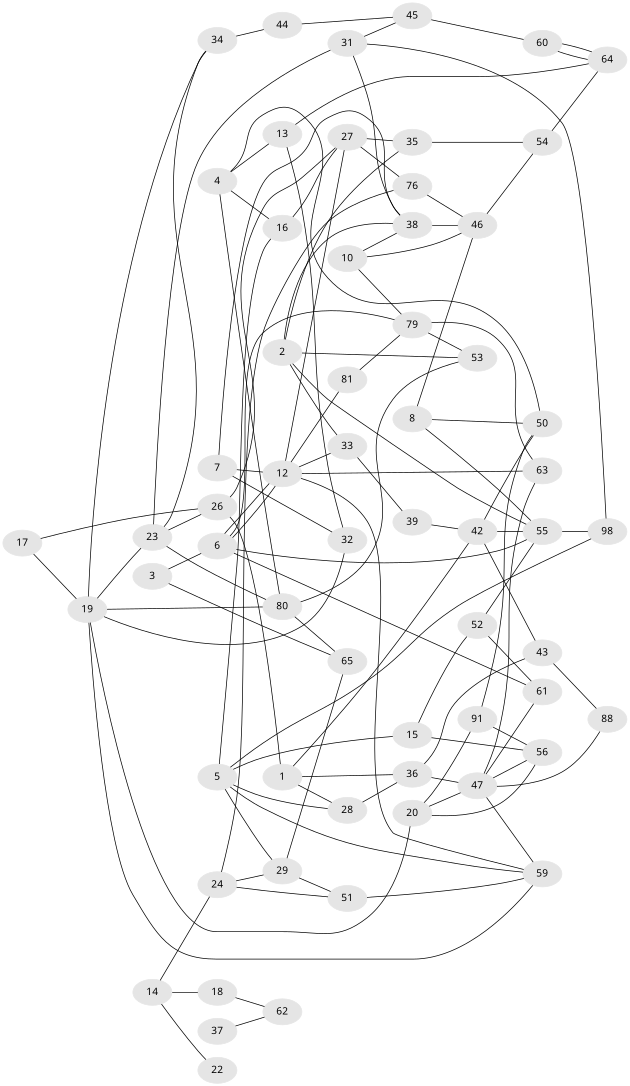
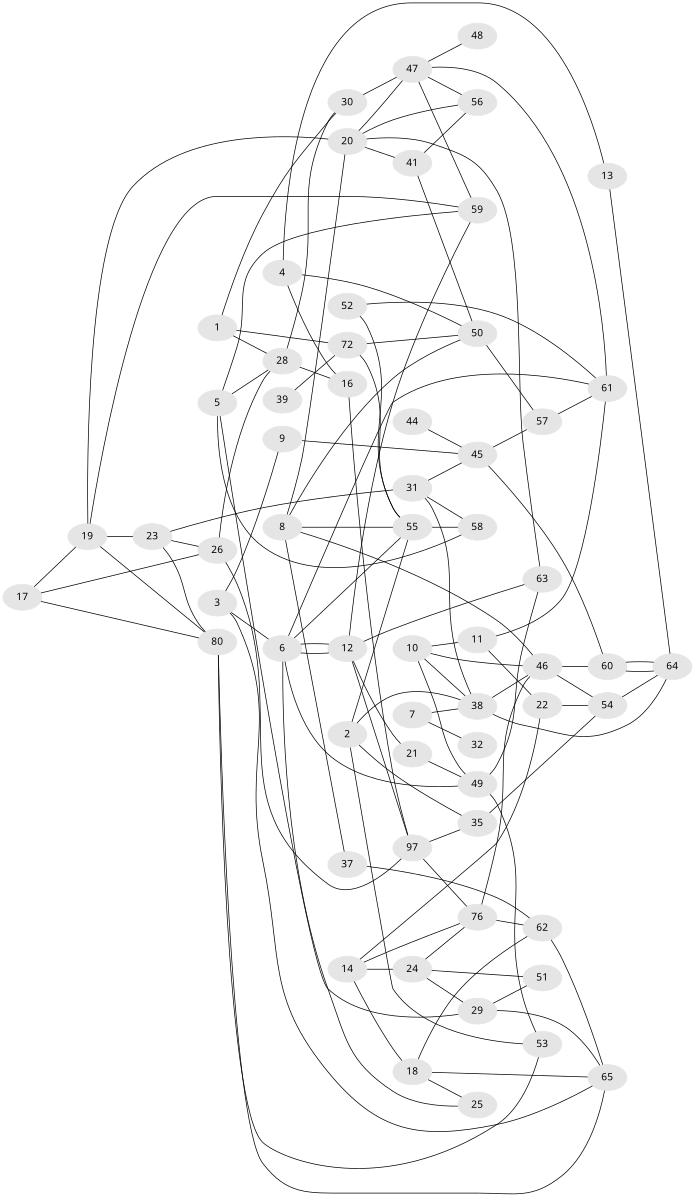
node "34": removed
node "27": label "27" -> "97"
node "79": label "79" -> "49"
edge "20" -- "8": added
edge "13" -- "32": removed
edge "4" -- "80": now "17" -- "80"
node "81": label "81" -> "21"
node "57": added
node "9": added
node "33": removed
edge "7" -- "12": removed
node "42": label "42" -> "72"
node "98": label "98" -> "58"
edge "16" -- "5": now "16" -- "28"
edge "63" -- "47": now "63" -- "20"
edge "26" -- "1": now "26" -- "28"
node "11": added
edge "32" -- "19": removed
node "43": removed
edge "46" -- "60": added
edge "8" -- "37": added
edge "22" -- "54": added
node "91": label "91" -> "41"
node "88": label "88" -> "48"
node "15": removed
edge "64" -- "38": added
node "36": label "36" -> "30"
edge "59" -- "51": removed
edge "76" -- "62": added
edge "76" -- "14": added
edge "62" -- "65": added
edge "18" -- "65": added
node "25": added
